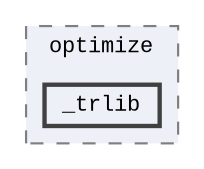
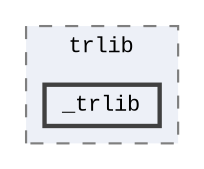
cluster "optimize": label "optimize" -> "trlib"
